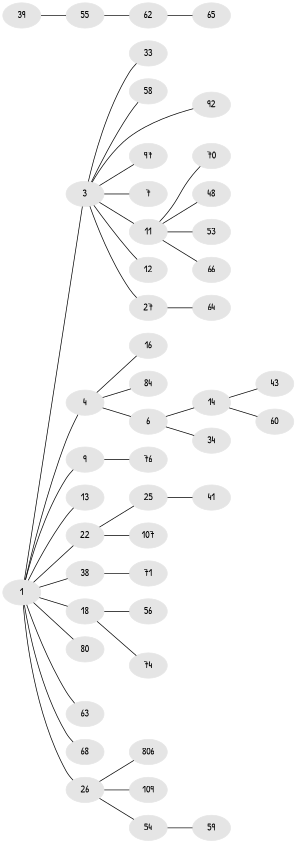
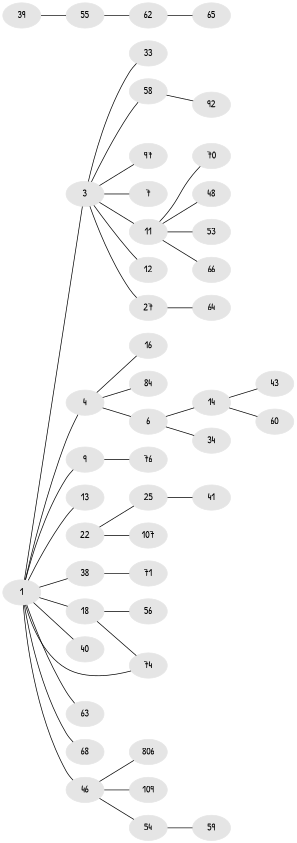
edge "92" -- "3": now "92" -- "58"
edge "22" -- "1": now "74" -- "1"
node "80": label "80" -> "40"
node "26": label "26" -> "46"
